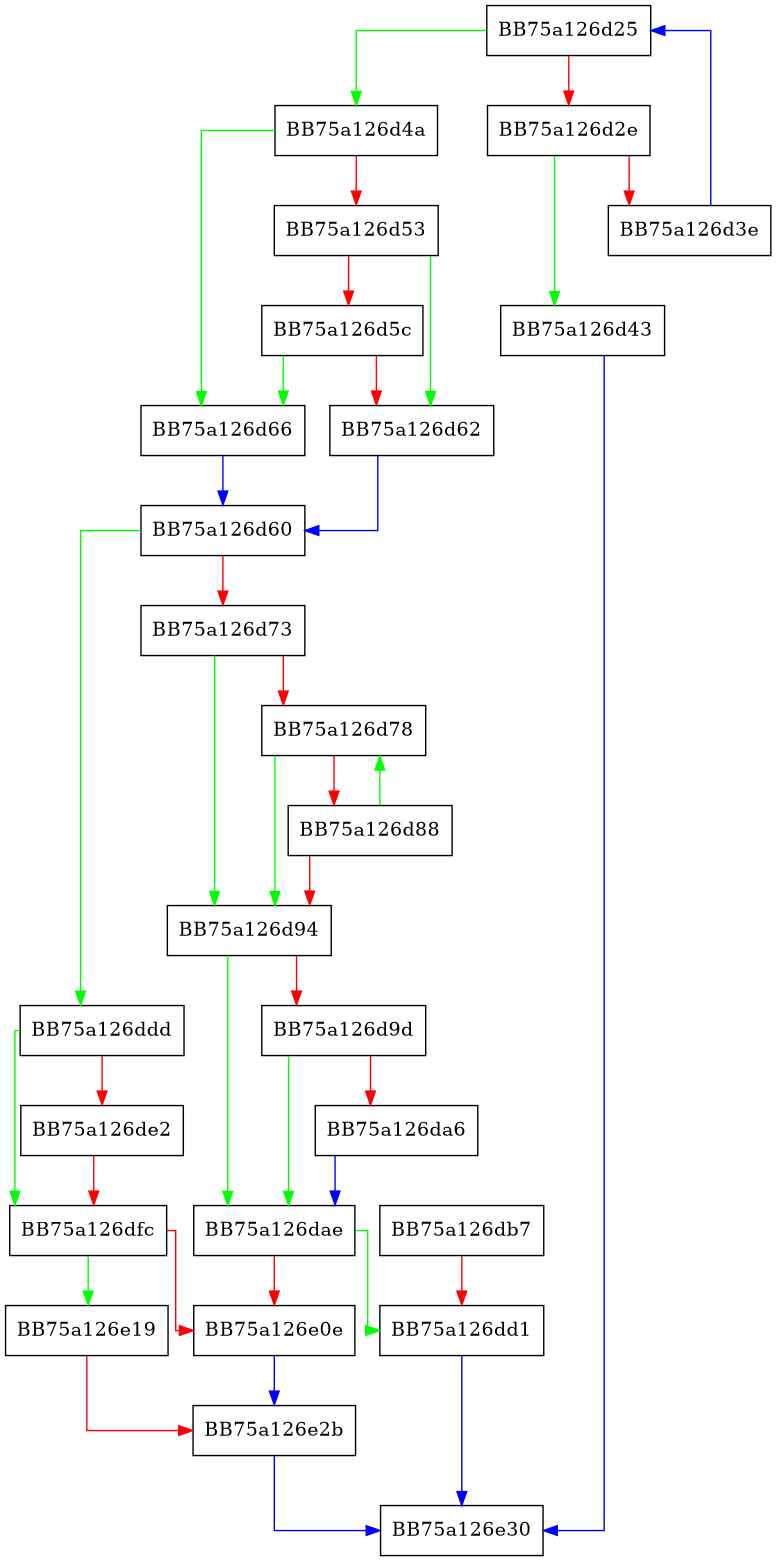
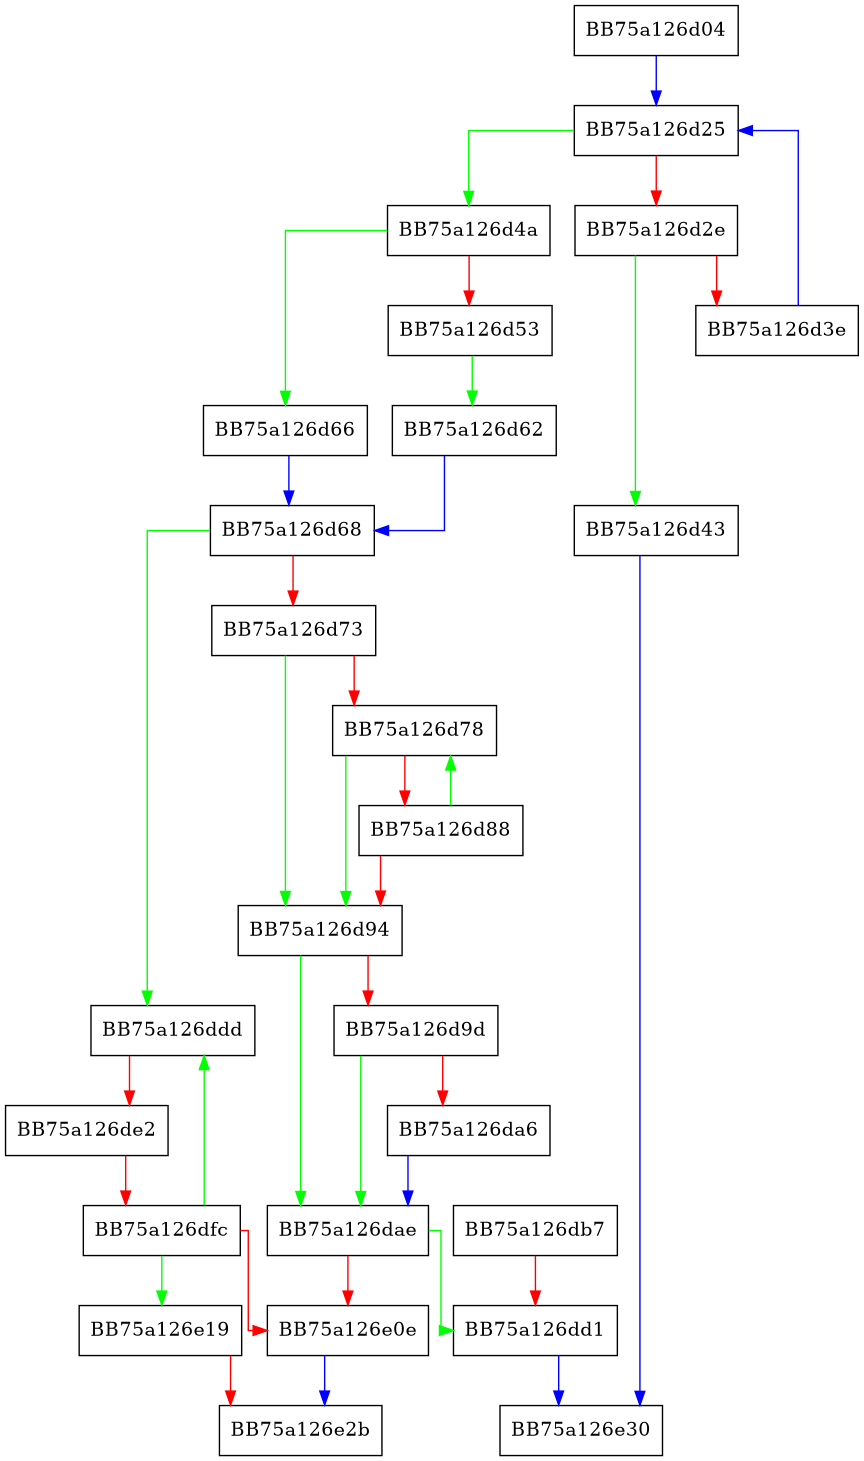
node "BB75a126d04": added
node "BB75a126d5c": removed
node "BB75a126d60": label "BB75a126d60" -> "BB75a126d68"
edge "BB75a126ddd" -> "BB75a126dfc": reversed
edge "BB75a126e2b" -> "BB75a126e30": removed
